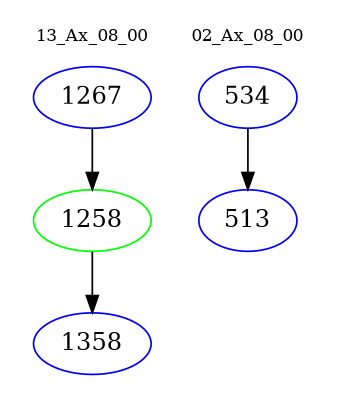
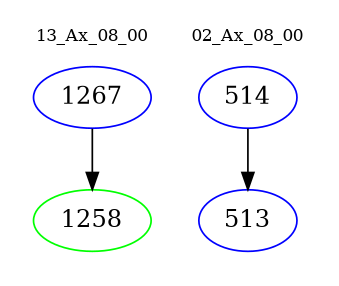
node "534": label "534" -> "514"
node "1358": removed
